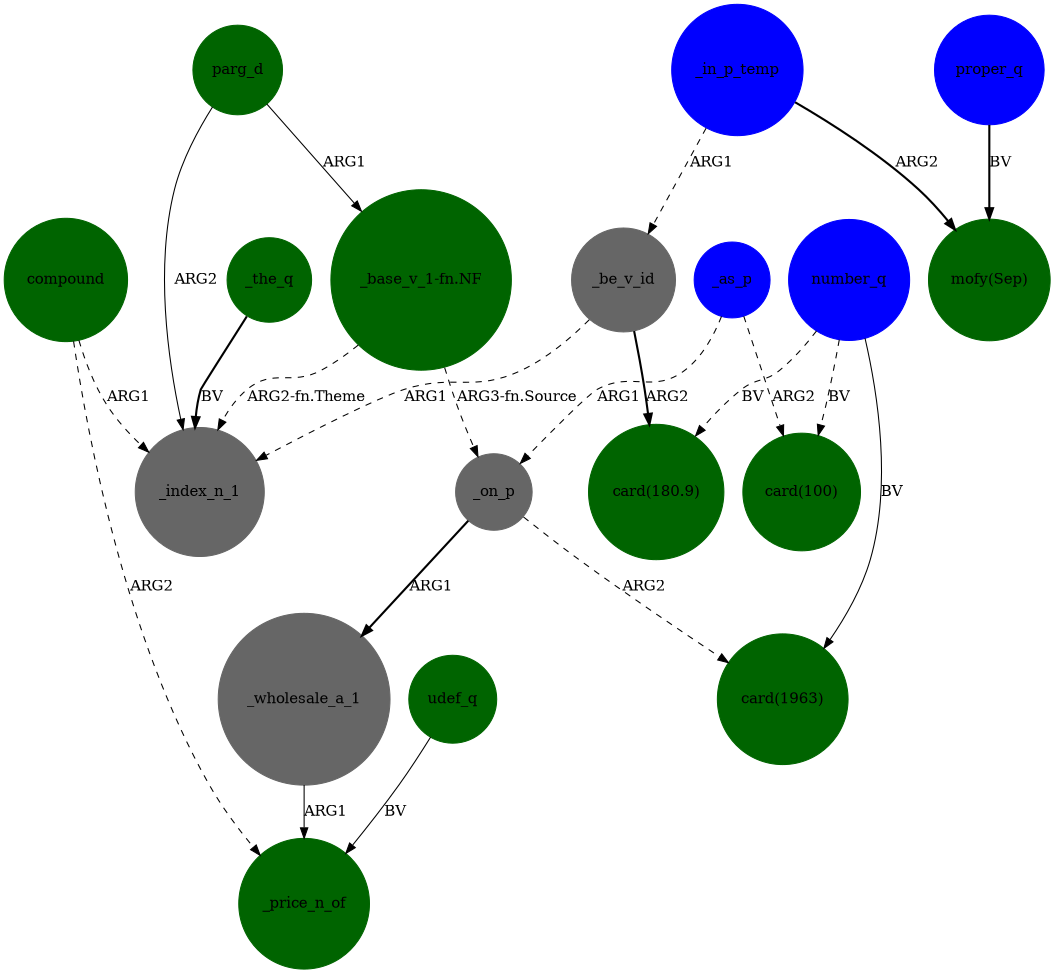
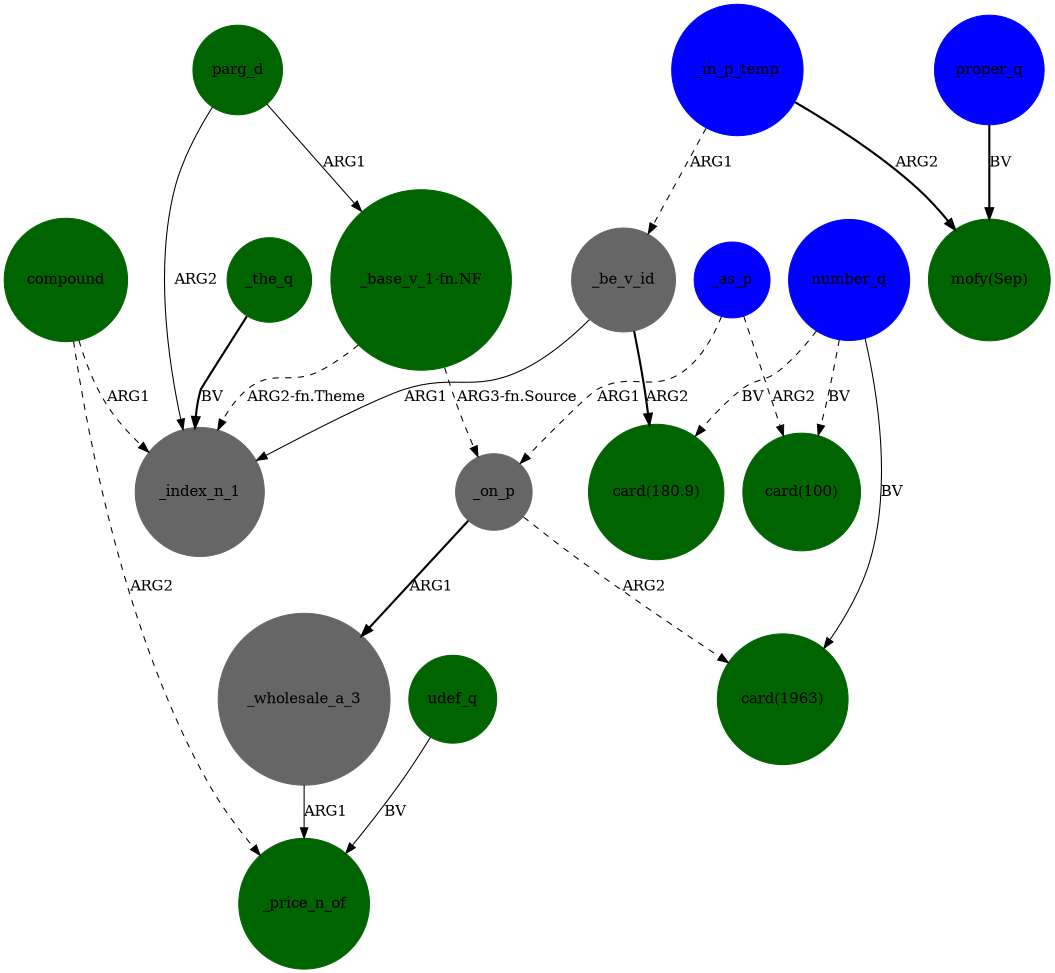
edge "_be_v_id" -> "_index_n_1": style dashed -> solid
node "_wholesale_a_1": label "_wholesale_a_1" -> "_wholesale_a_3"
